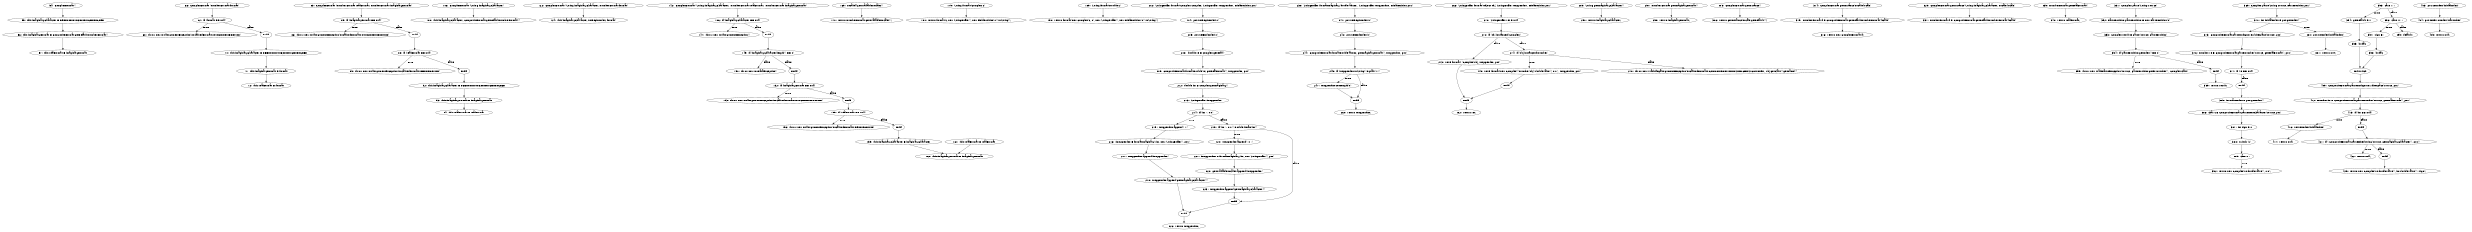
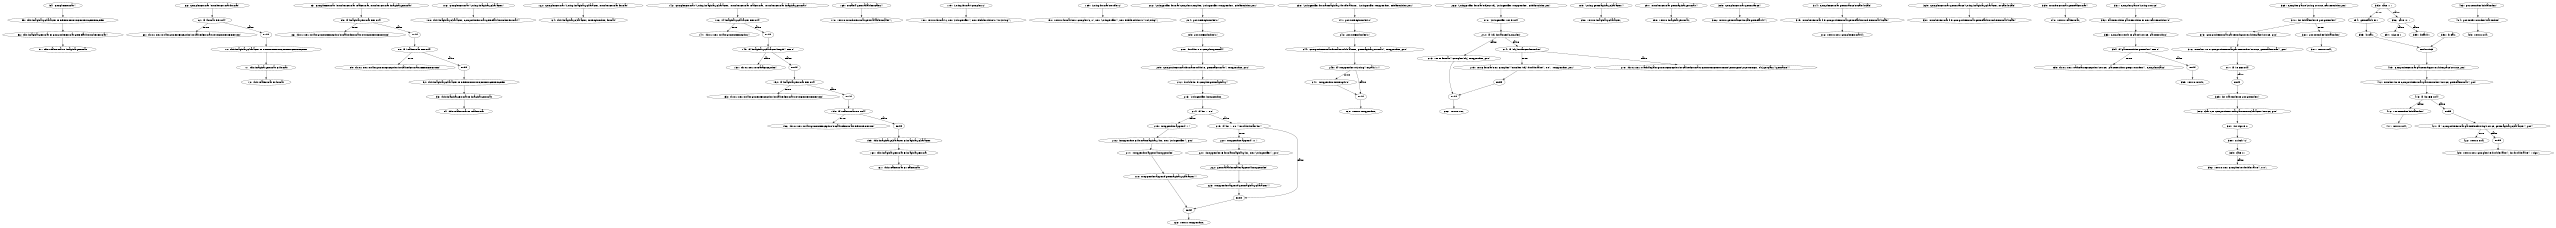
edge "396:  case '+' :" -> "397:  sign = 1": label "True" -> "False"
edge "397:  sign = 1" -> "398:  break;": removed
edge "214:  if (im < 0.0)" -> "215:  toAppendTo.append(' - ')": label "True" -> "False"
edge "413:  if (im == null)" -> "416:  ret.setIndex(initialIndex)": label "True" -> "False"
edge "161:  this.realFormat = realFormat" -> "160:  this.imaginaryFormat = imaginaryFormat": reversed
edge "389:  case 0 :" -> "392:  return new Complex(re.doubleValue(), 0.0);": label "True" -> "False"
